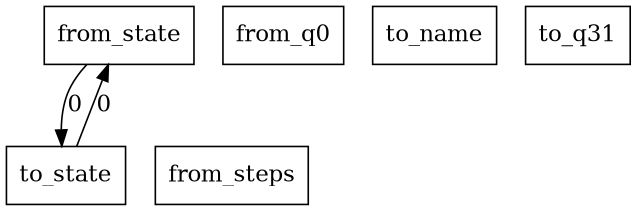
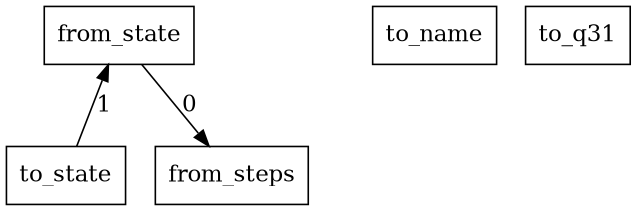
node "from_q0": removed
edge "from_state" -> "to_state": now "from_state" -> "from_steps"
edge "to_state" -> "from_state": label "0" -> "1"
